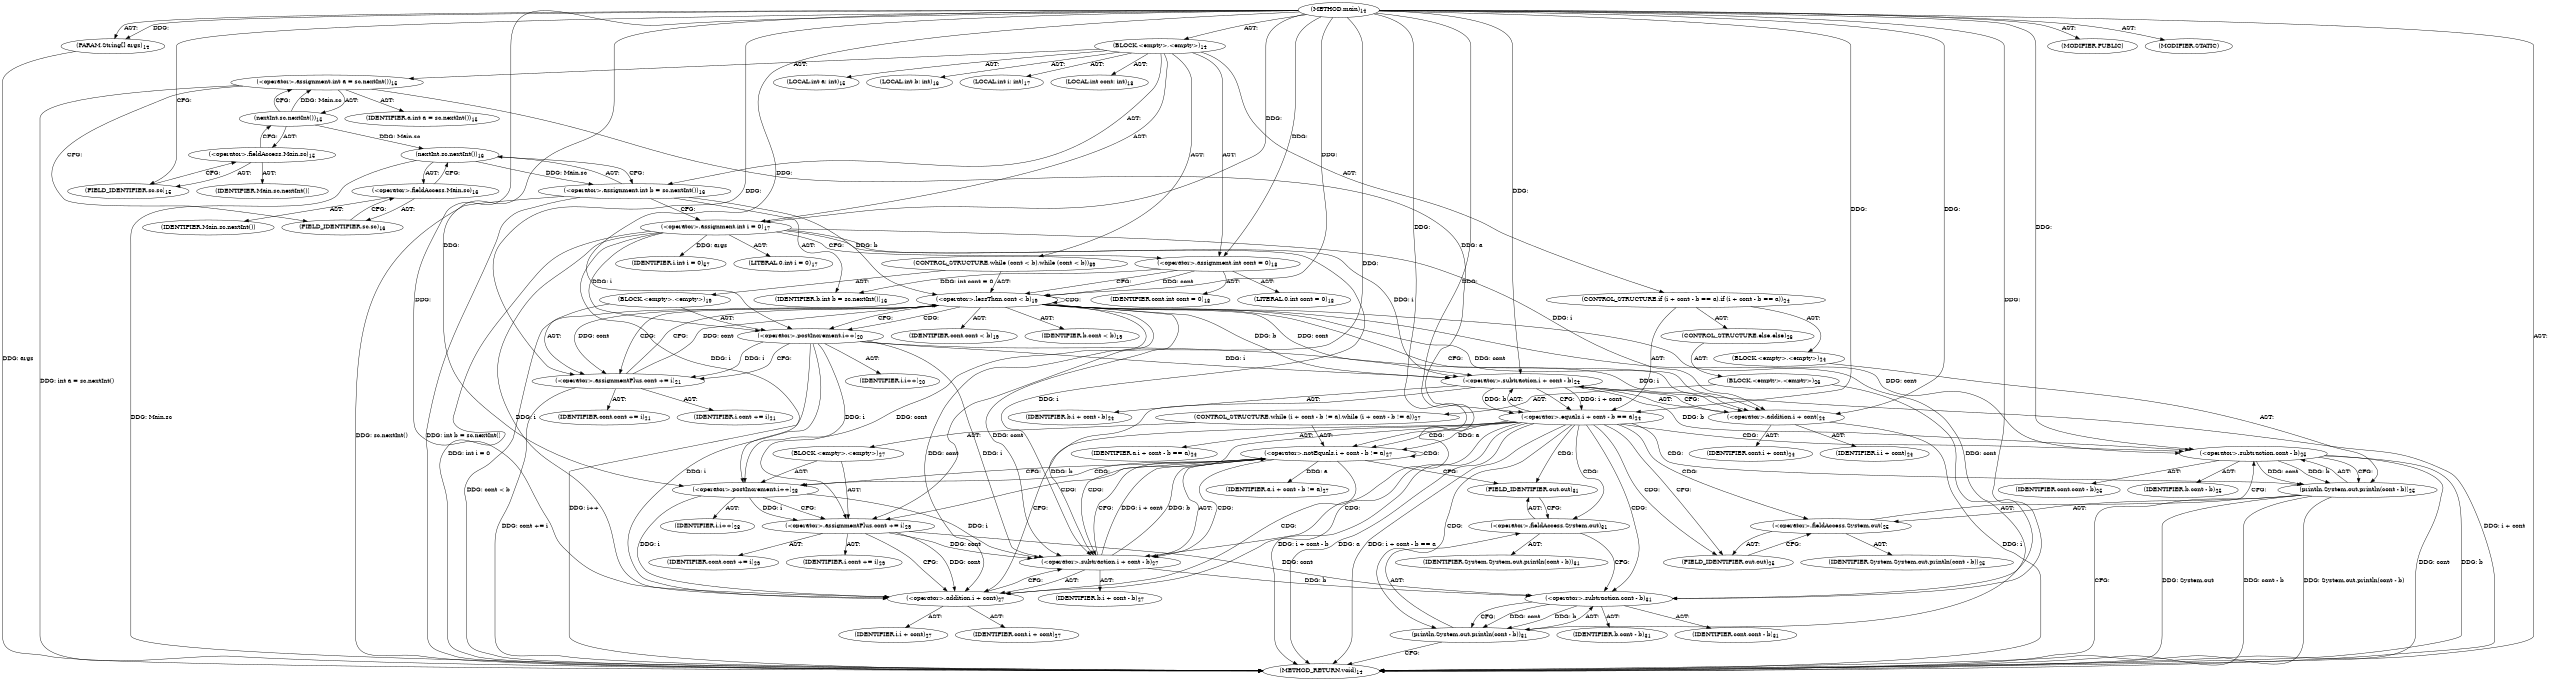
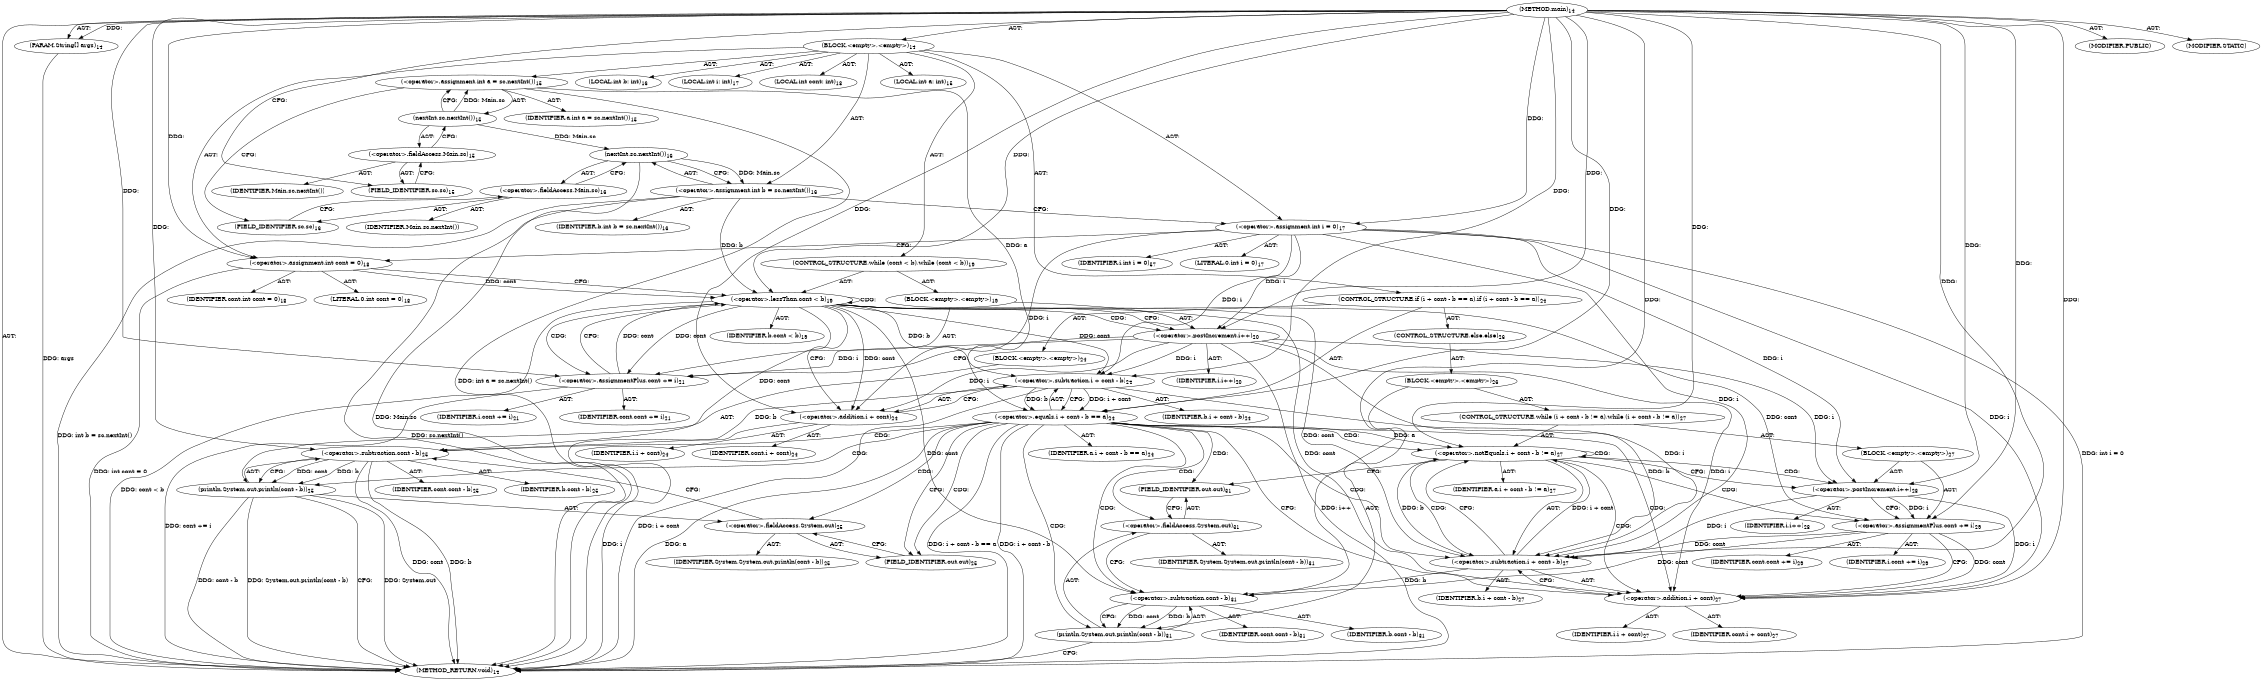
edge "(<operator>.assignment,int i = 0)" -> "(IDENTIFIER,i,int i = 0)": label "DDG: args" -> "AST: "
node "(CONTROL_STRUCTURE,while (cont < b),while (cont < b))": text "89" -> "19"
edge "(<operator>.assignment,int cont = 0)" -> "(IDENTIFIER,b,int b = sc.nextInt())": now "(<operator>.assignment,int cont = 0)" -> "(METHOD_RETURN,void)"
node "(IDENTIFIER,cont,cont < b)": removed
edge "(<operator>.notEquals,i + cont - b != a)" -> "(IDENTIFIER,a,i + cont - b != a)": label "DDG: a" -> "AST: "
